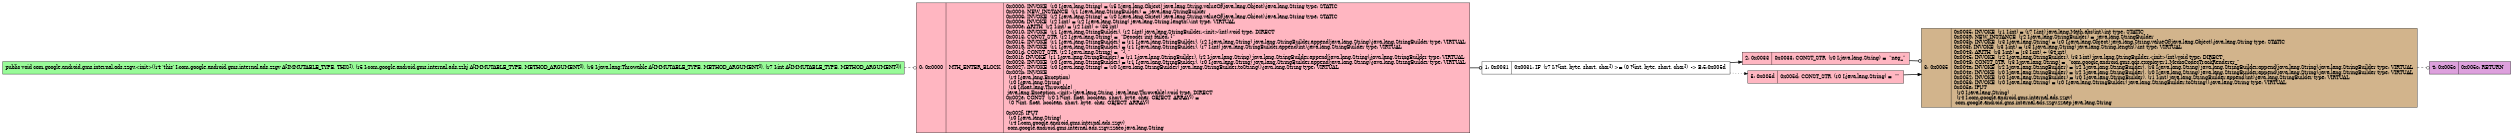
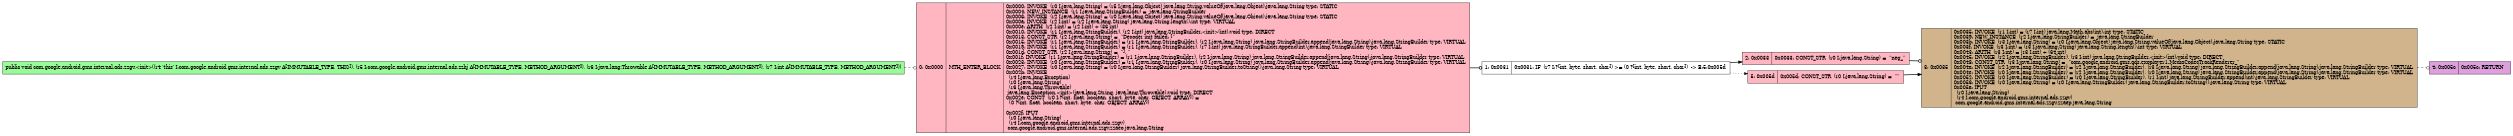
node "0: 0x0000": text "(r6 I:float.lang.Throwable)" -> "(r6 I:java.lang.Throwable)"
